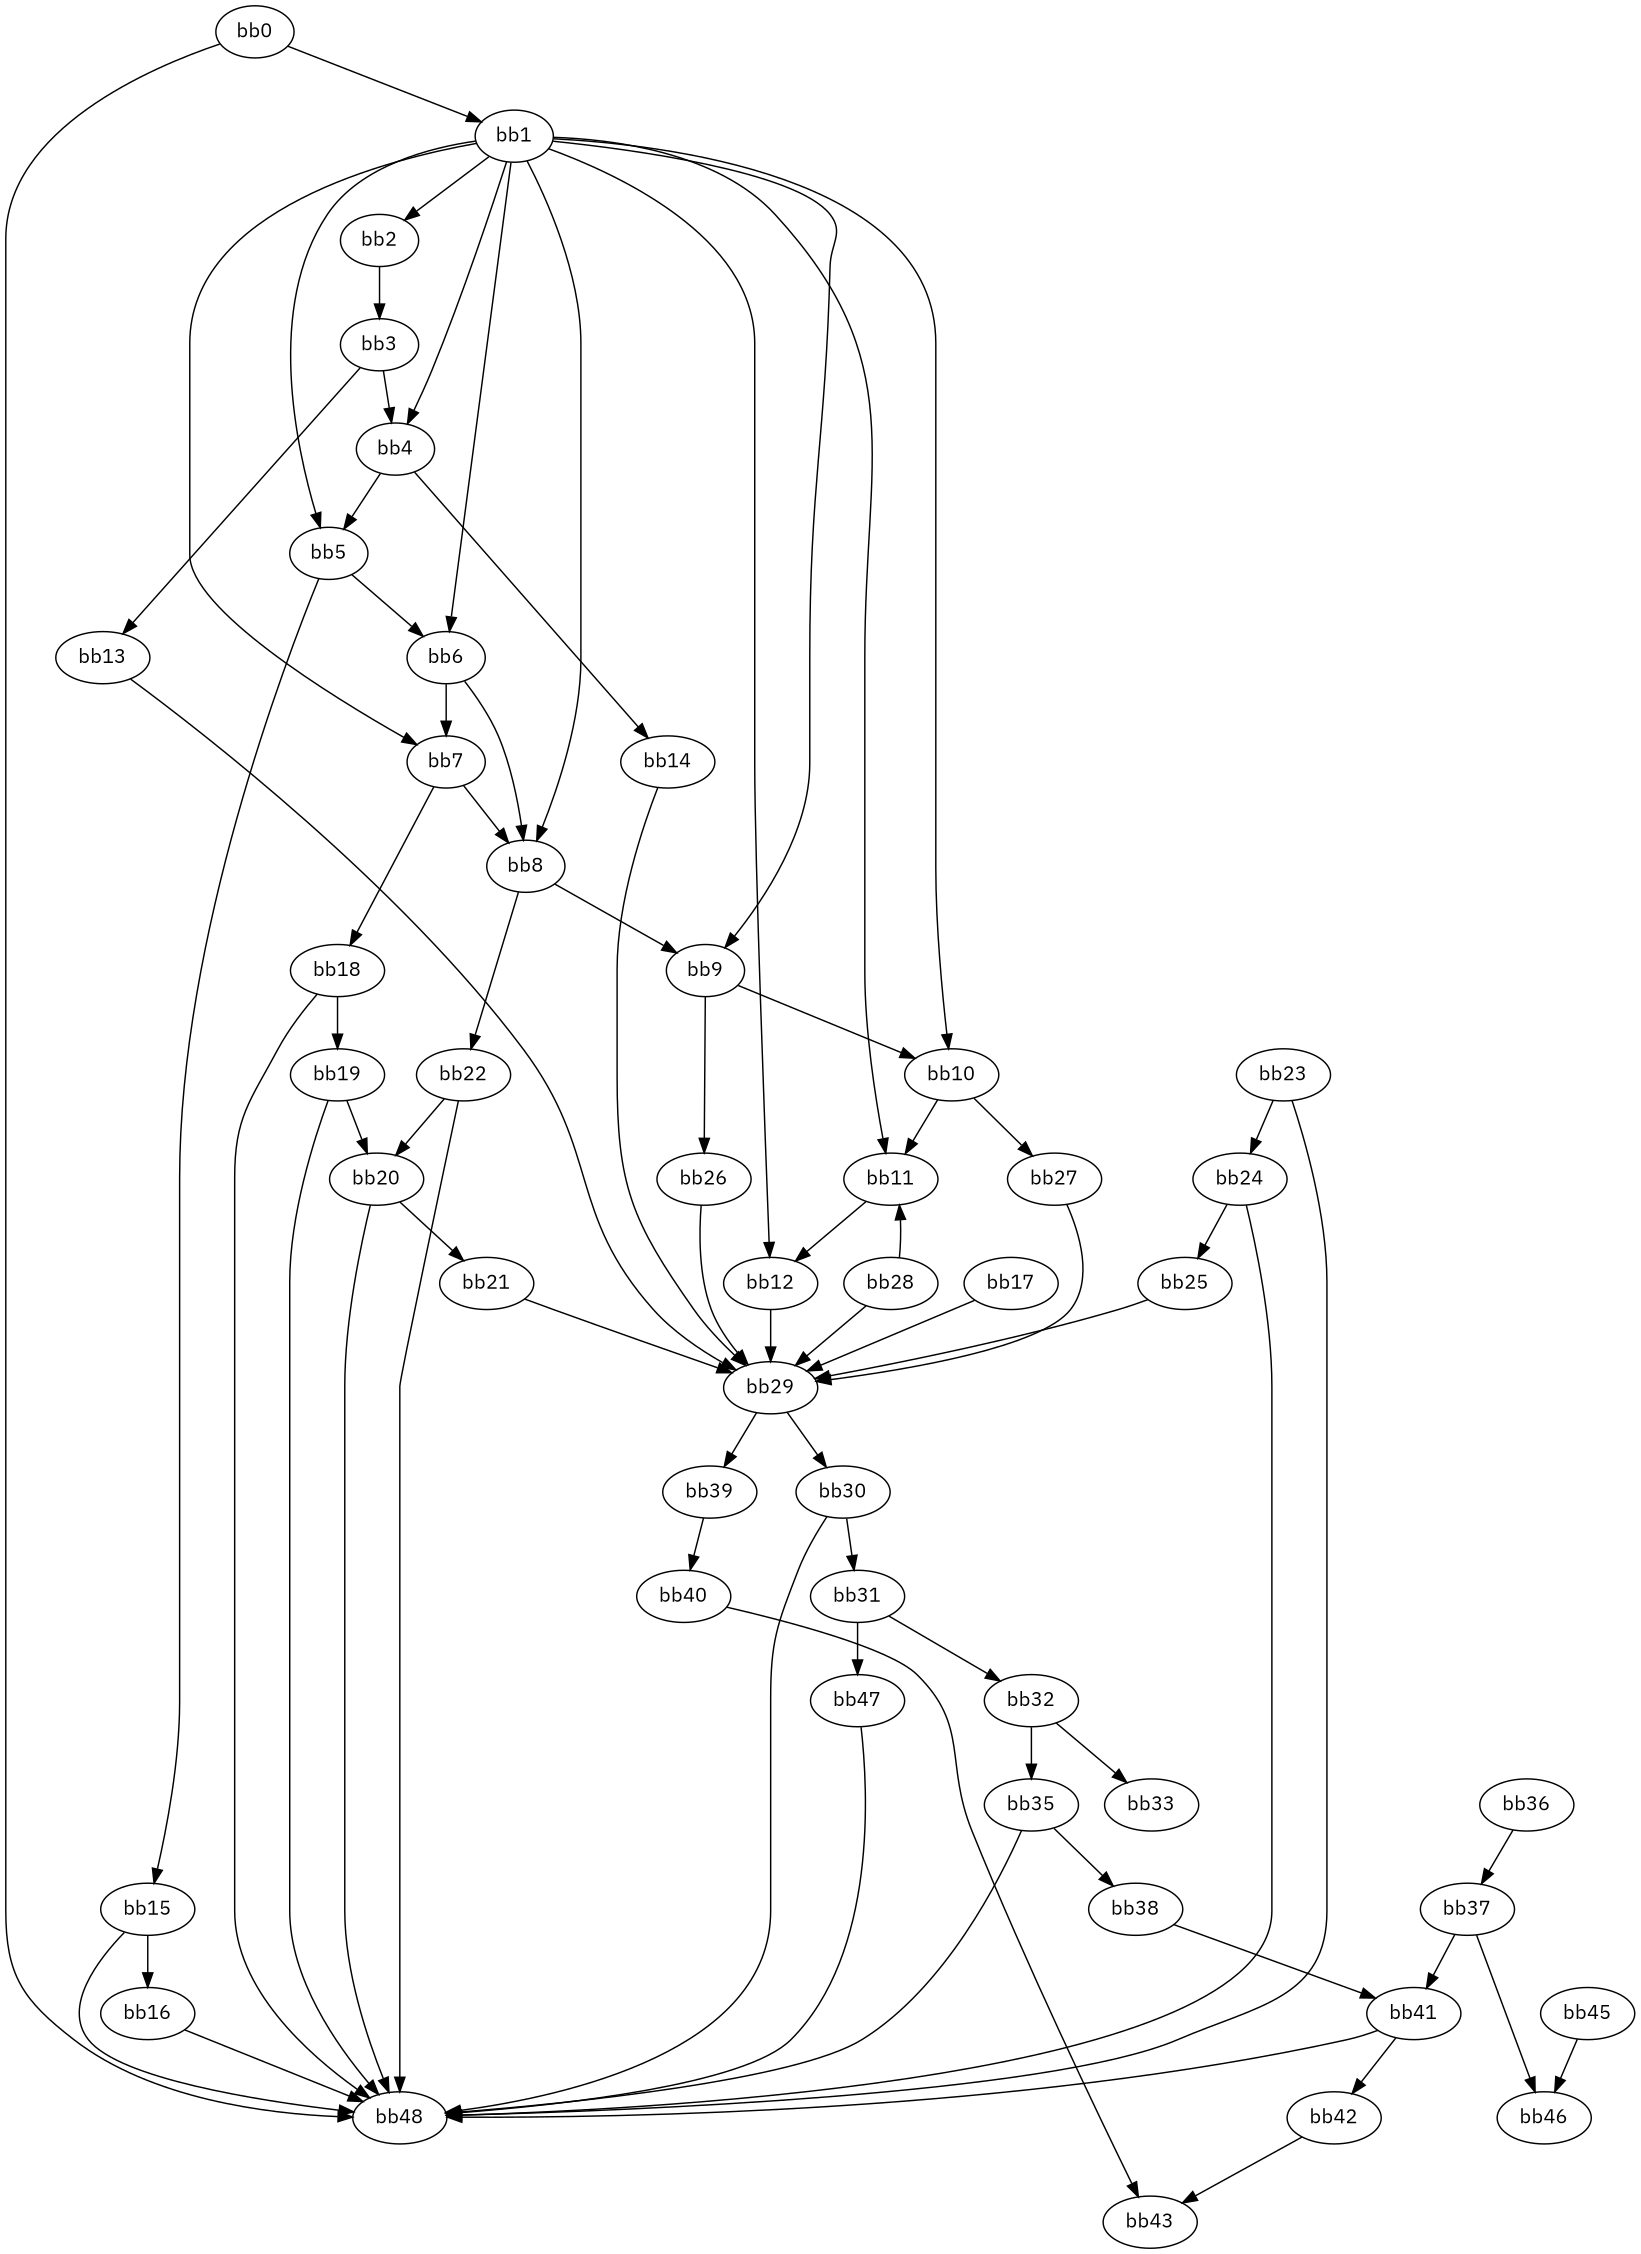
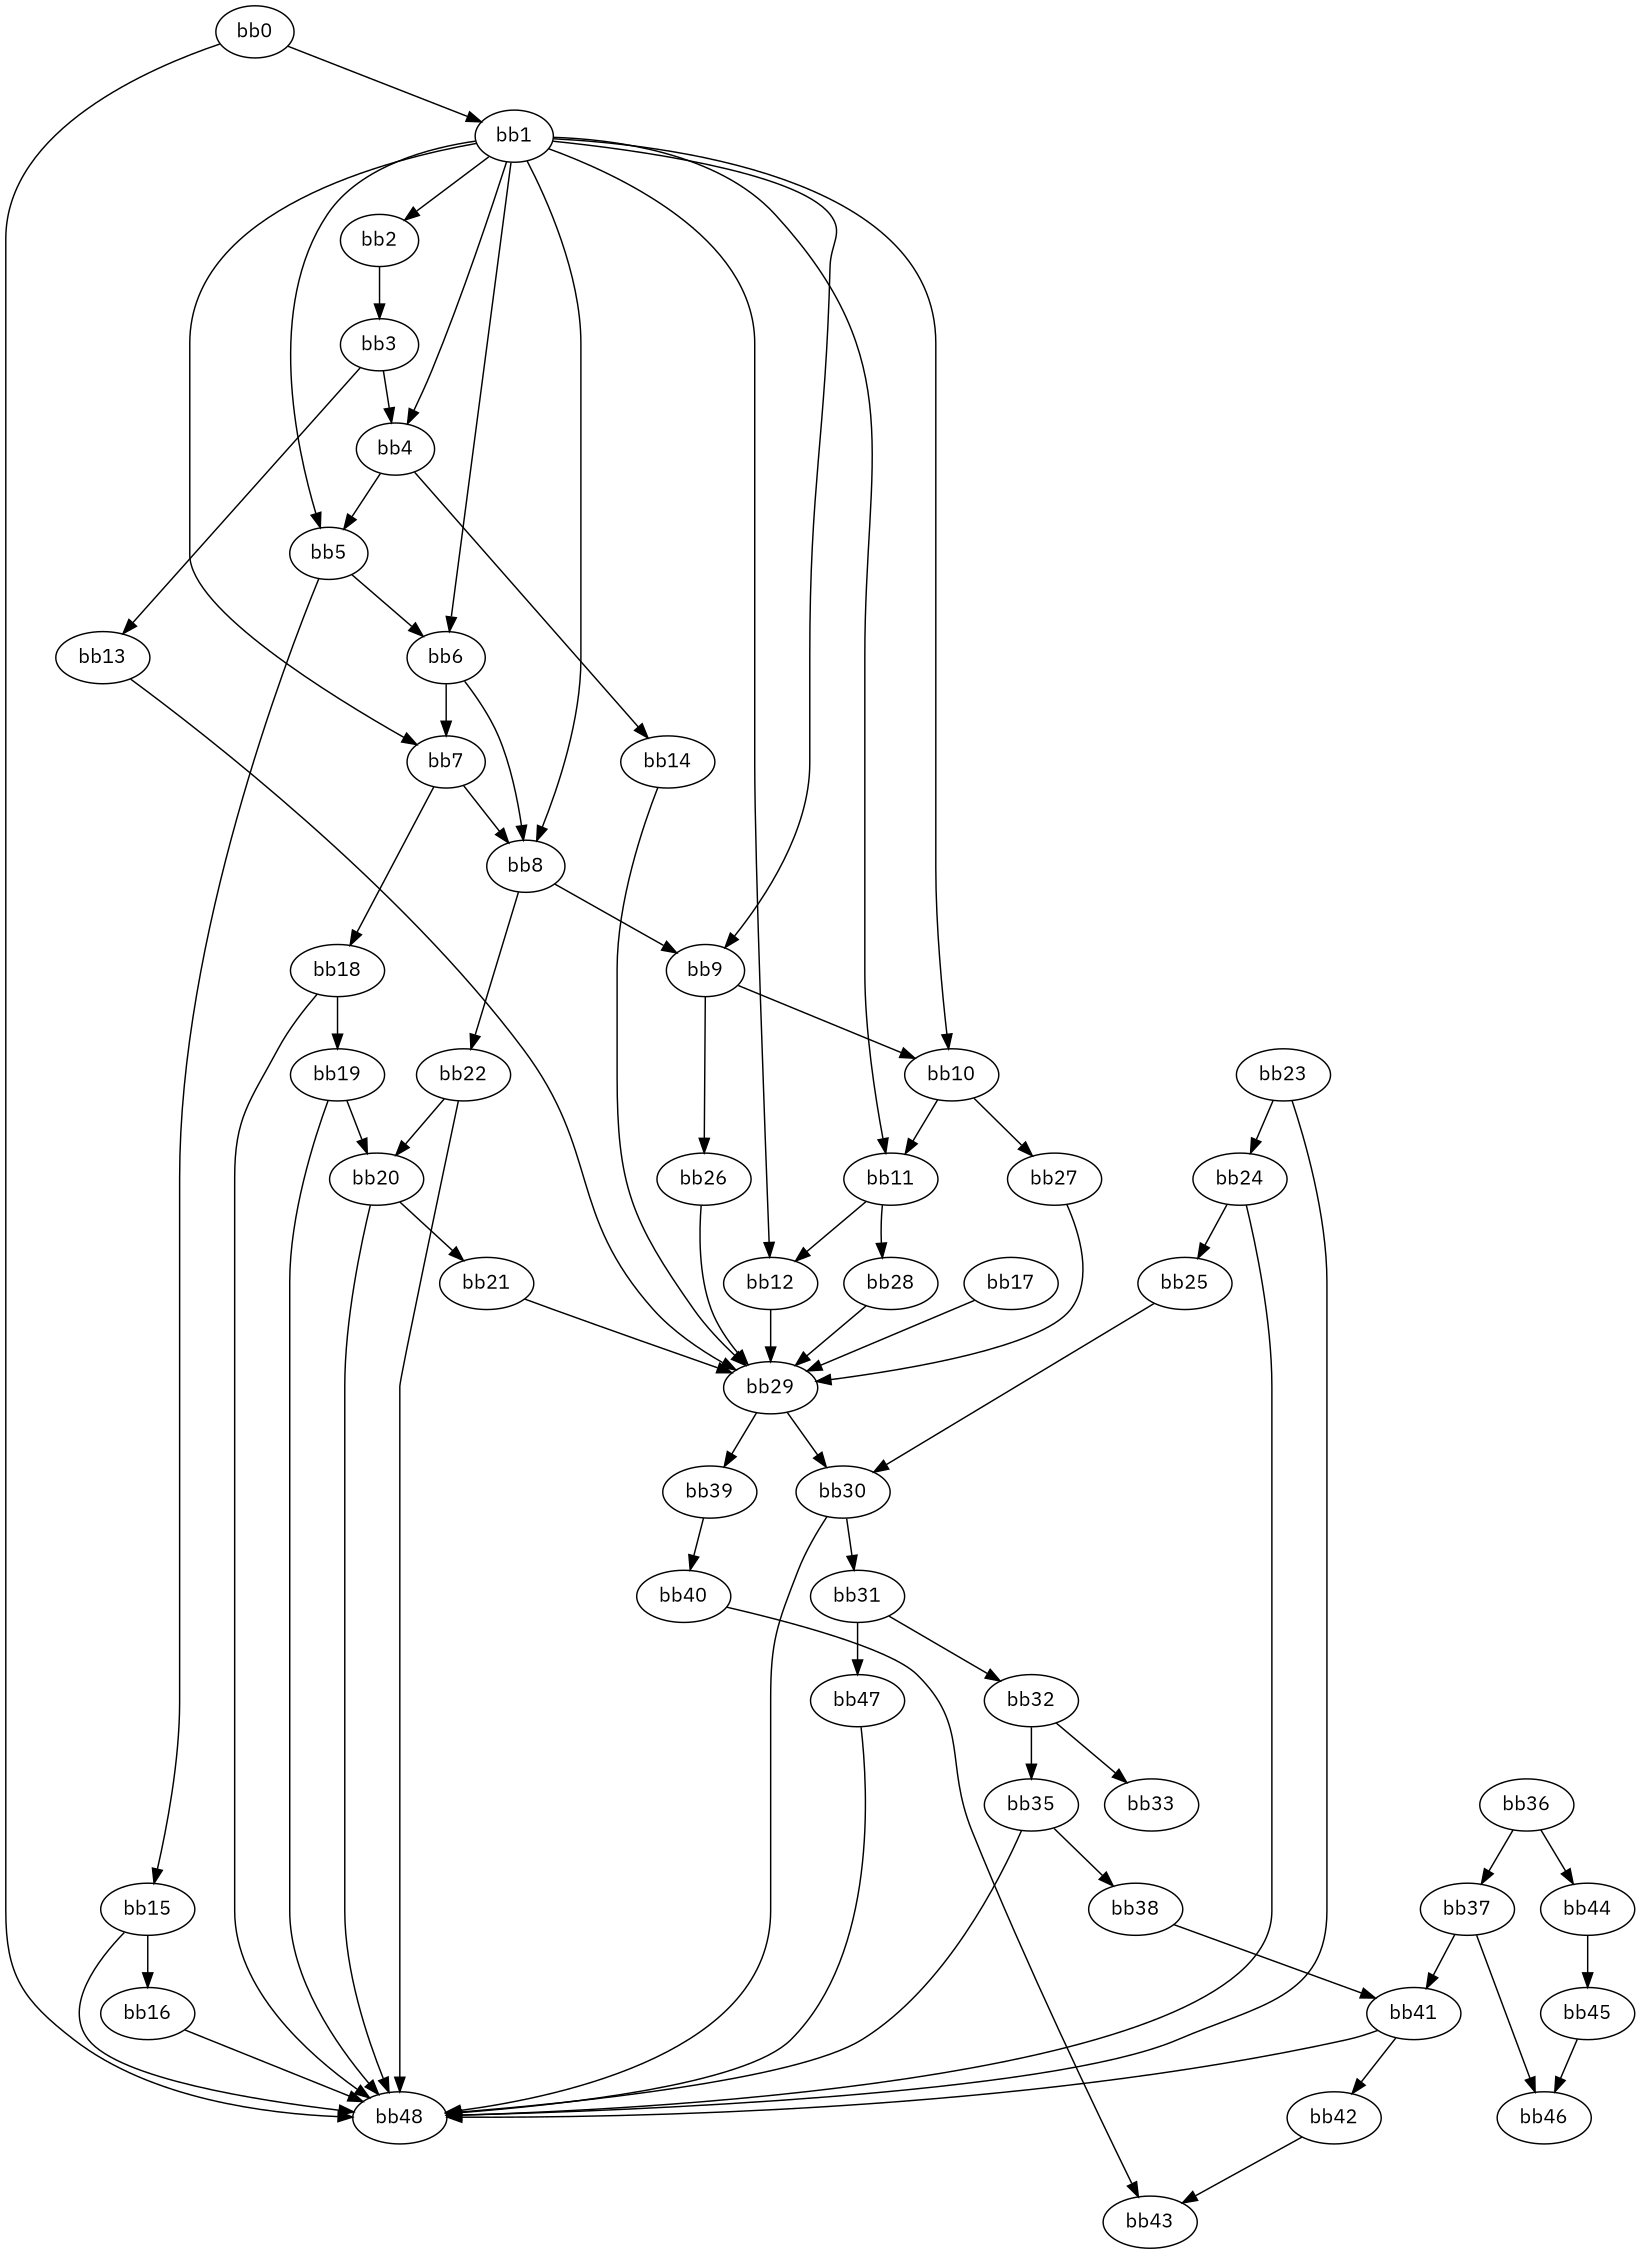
edge "bb28" -> "bb11": reversed
edge "bb25" -> "bb29": now "bb25" -> "bb30"
node "bb44": added
